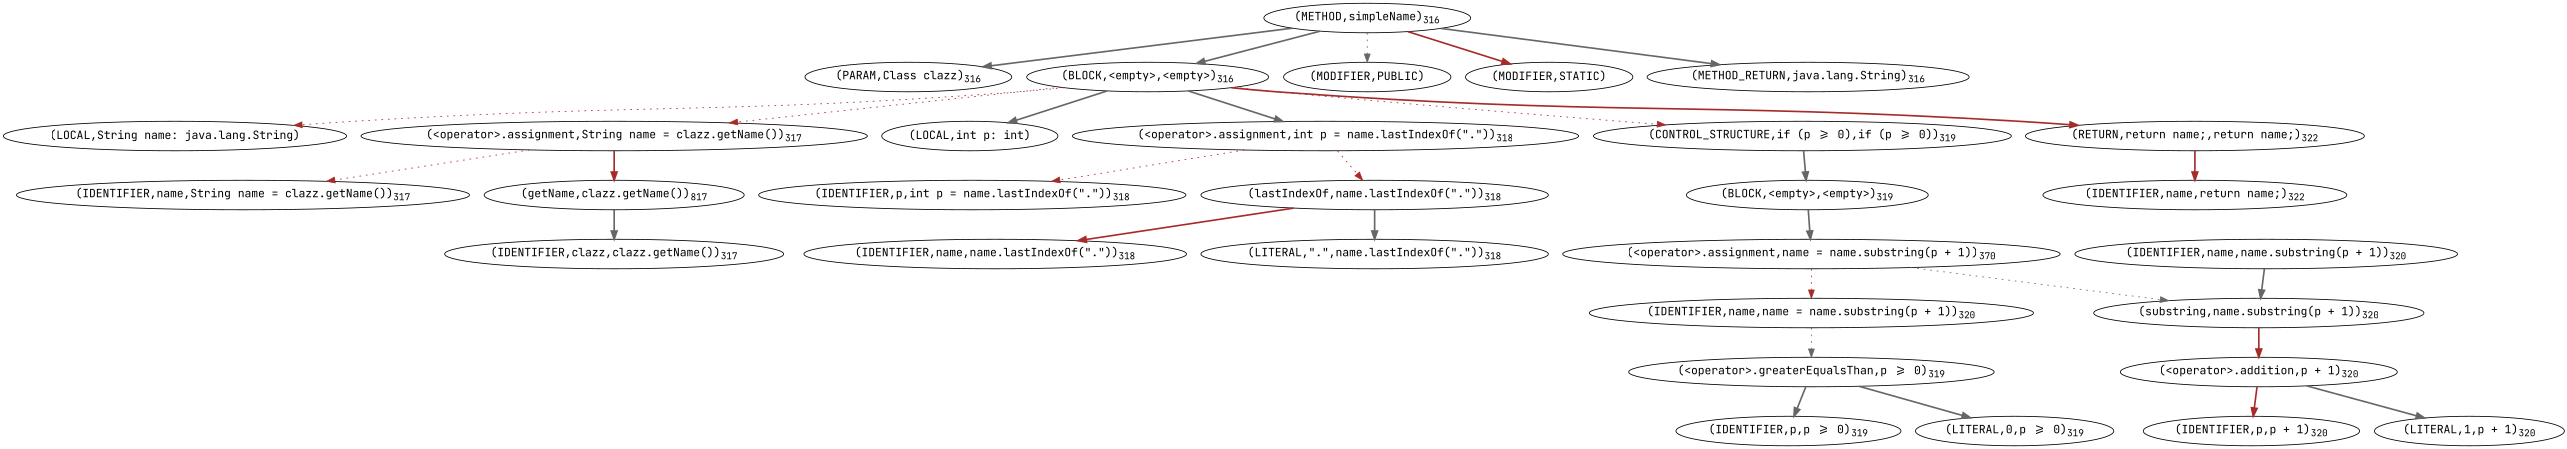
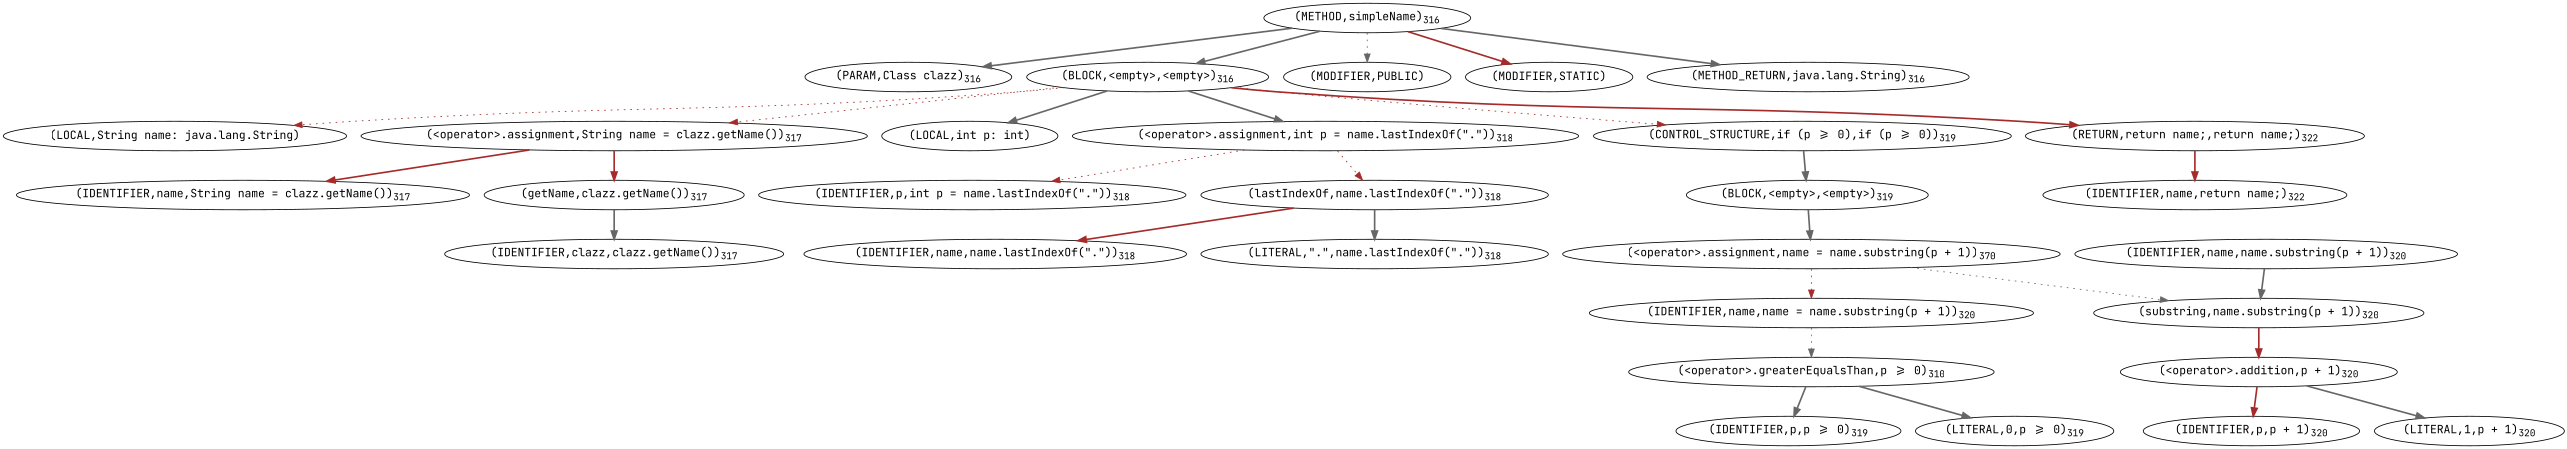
edge "(<operator>.assignment,String name = clazz.getName())" -> "(IDENTIFIER,name,String name = clazz.getName())": style dotted -> bold
node "(getName,clazz.getName())": text "817" -> "317"
node "(<operator>.greaterEqualsThan,p >= 0)": text "319" -> "310"
